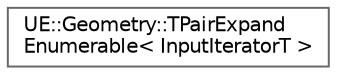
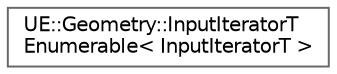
node "UE::Geometry::TPairExpand Enumerable< InputIteratorT >": label "UE::Geometry::TPairExpand Enumerable< InputIteratorT >" -> "UE::Geometry::InputIteratorT Enumerable< InputIteratorT >"
